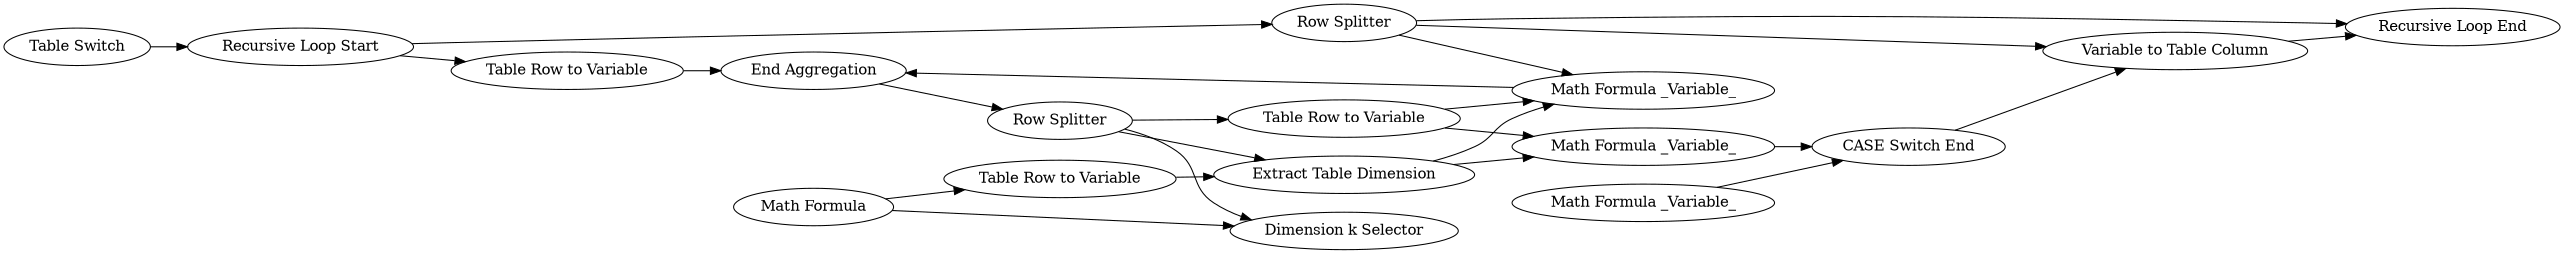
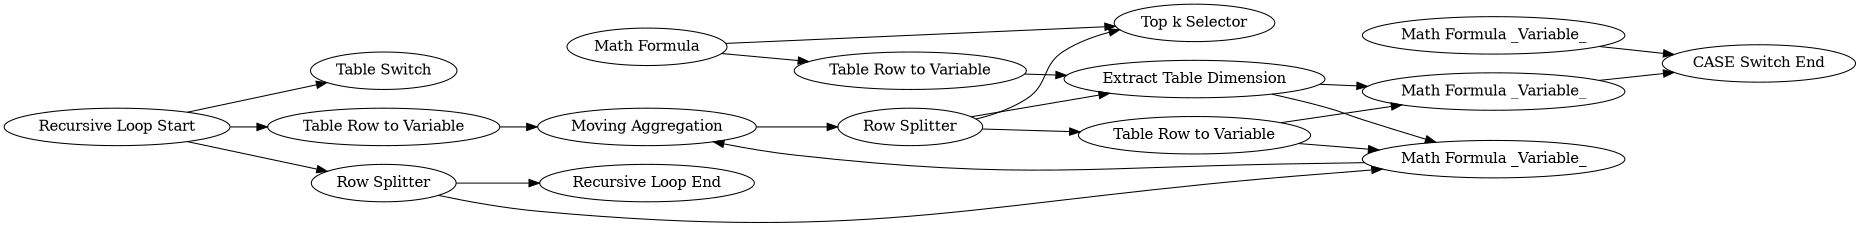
edge "Table Switch" -> "Recursive Loop Start": reversed
node "Variable to Table Column": removed
node "End Aggregation": label "End Aggregation" -> "Moving Aggregation"
node "Dimension k Selector": label "Dimension k Selector" -> "Top k Selector"
